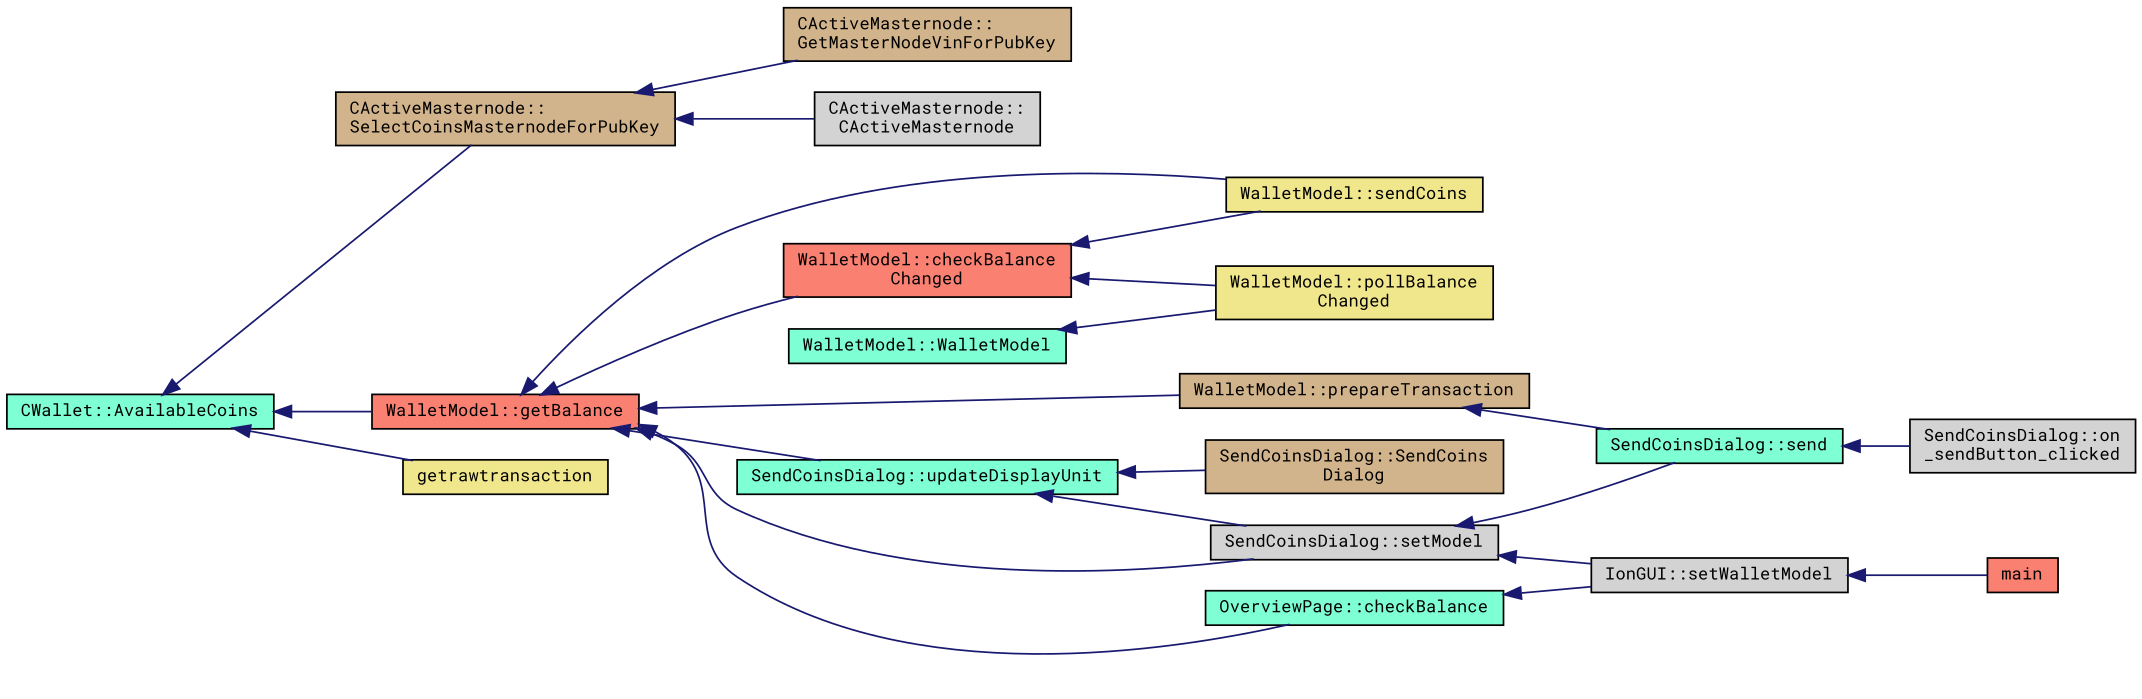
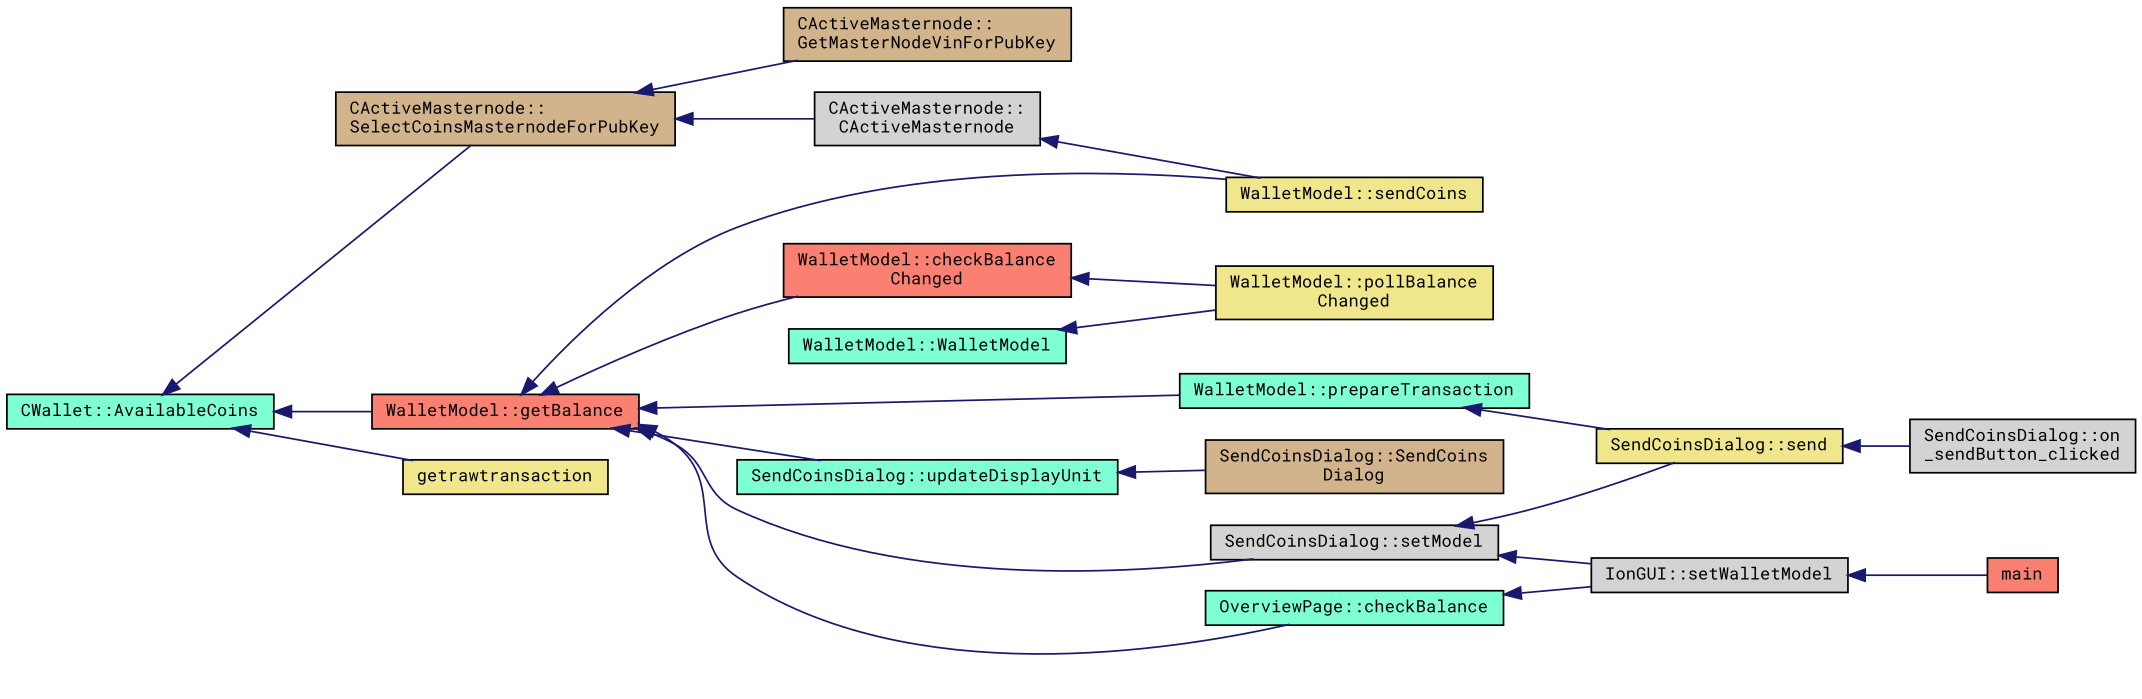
edge "WalletModel::sendCoins" -> "WalletModel::checkBalance Changed": now "WalletModel::sendCoins" -> "CActiveMasternode:: CActiveMasternode"
node "WalletModel::prepareTransaction": fillcolor tan -> aquamarine
node "SendCoinsDialog::send": fillcolor aquamarine -> khaki
edge "SendCoinsDialog::setModel" -> "SendCoinsDialog::updateDisplayUnit": removed
